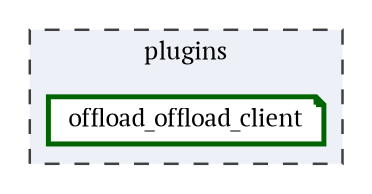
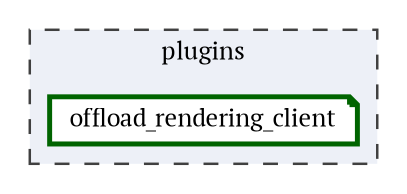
node "offload_offload_client": label "offload_offload_client" -> "offload_rendering_client"
